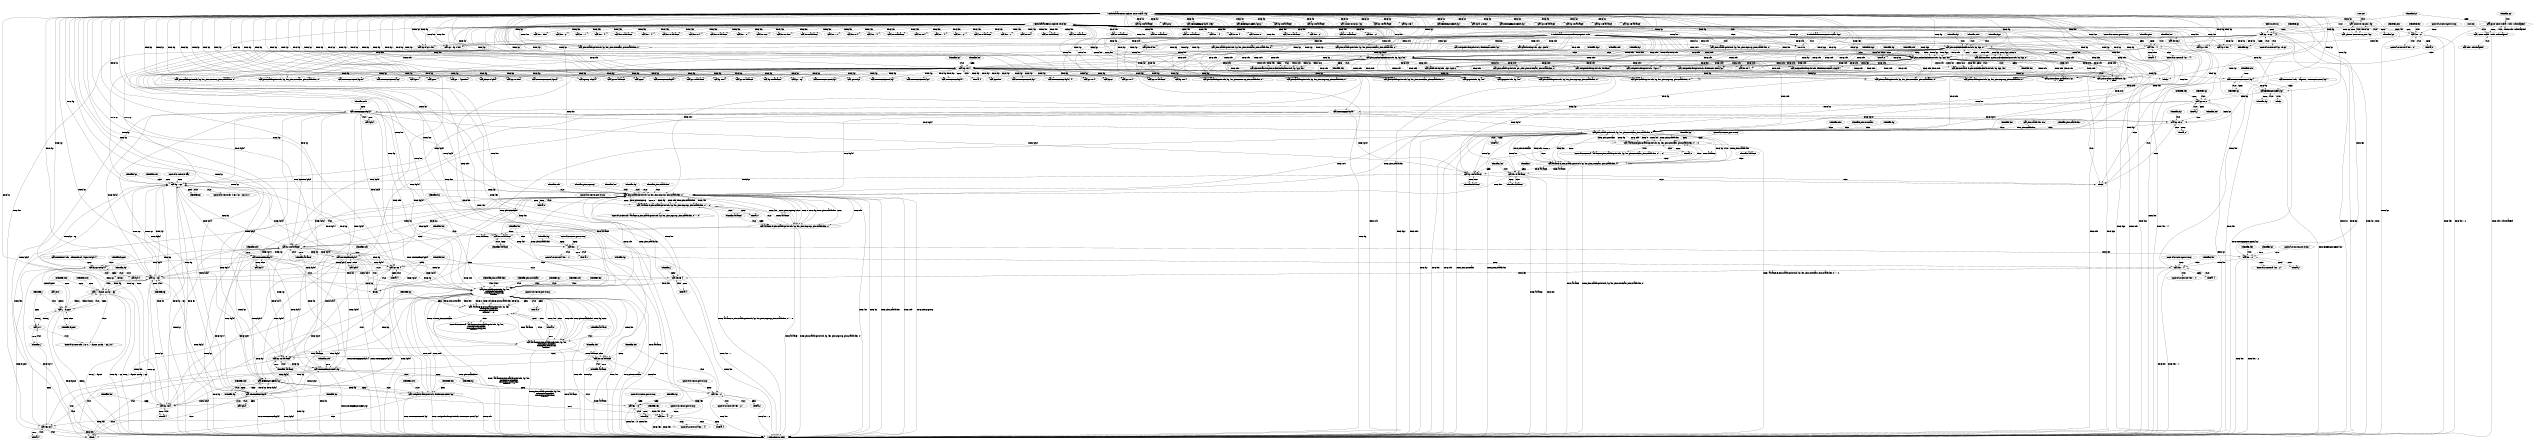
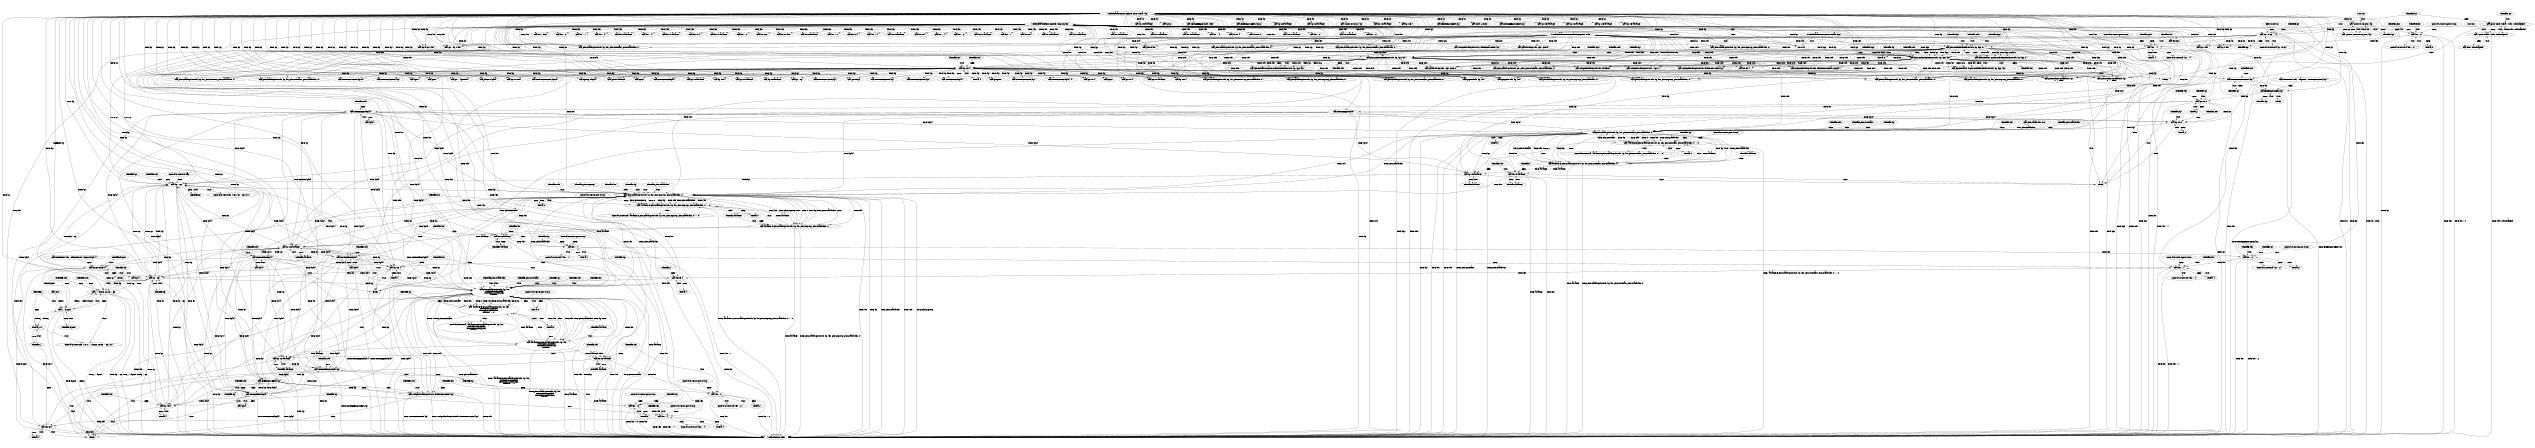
node "(MethodParameterIn,register u_int len)": label "(MethodParameterIn,register u_int len)" -> "(MethodParameterIn,register u_ngroup len)"
edge "(Call,bp >= ep)" -> "(Call,ep = bp + len)": removed, label "DDG: bp"
edge "(Call,(const u_char *)ndo->ndo_snapend)" -> "(Call,ndo->ndo_snapend)": added, label "CFG:"
edge "(MethodParameterIn,netdissect_options *ndo)" -> "(Call,ip6_print(ndo, bp, len))": removed, label "DDG: ndo"
edge "(Call,pimv2_check_checksum(ndo, bp, bp2, 8))" -> "(Call,unsigned_relts_print(ndo, holdtime))": label "DDG: bp" -> "DDG: ndo"
node "(Call,bp+olen)": label "(Call,bp+olen)" -> "(Call,bp+goto)"
edge "(MethodParameterIn,register const u_char *bp)" -> "(Call,frpcnt = bp[1])": label "DDG: bp" -> "TCHECK: bp"
node "(Call,j++)": label "(Call,j++)" -> "(Literal,j++)"
